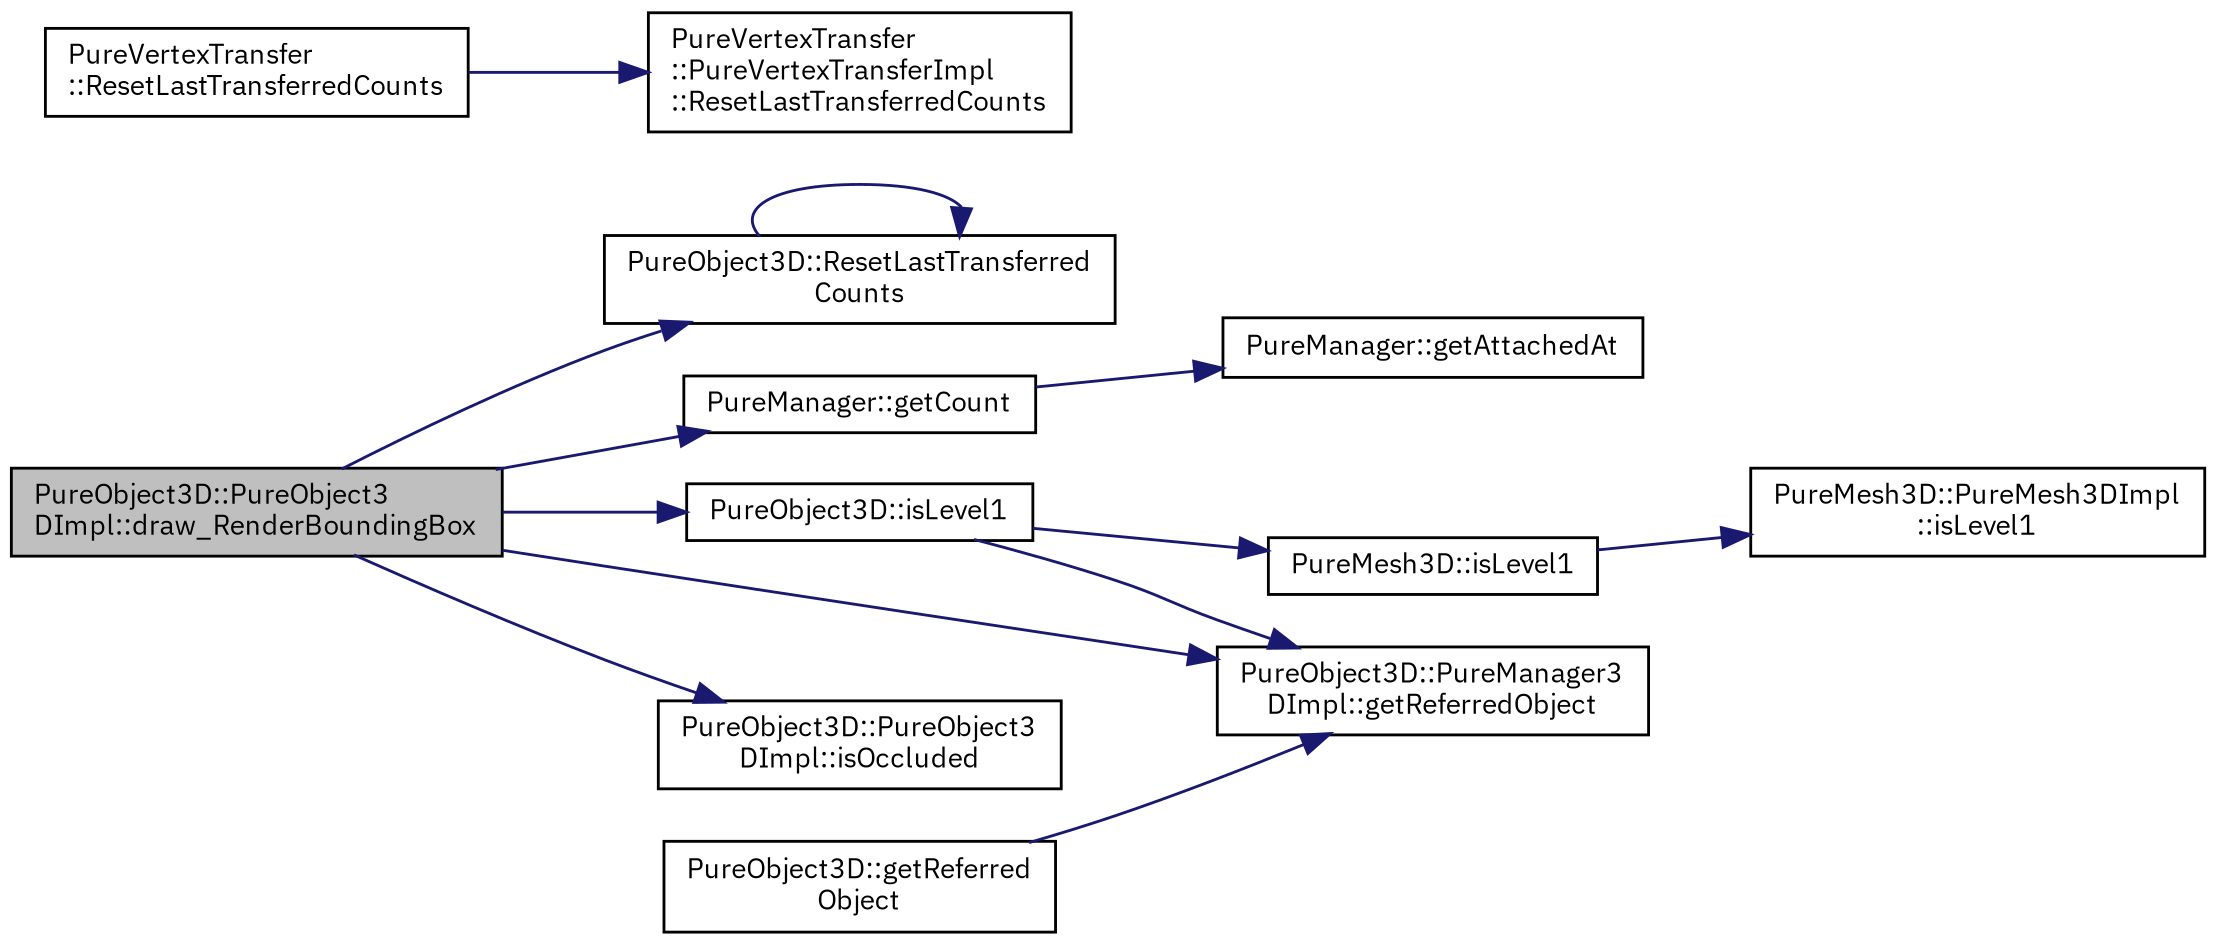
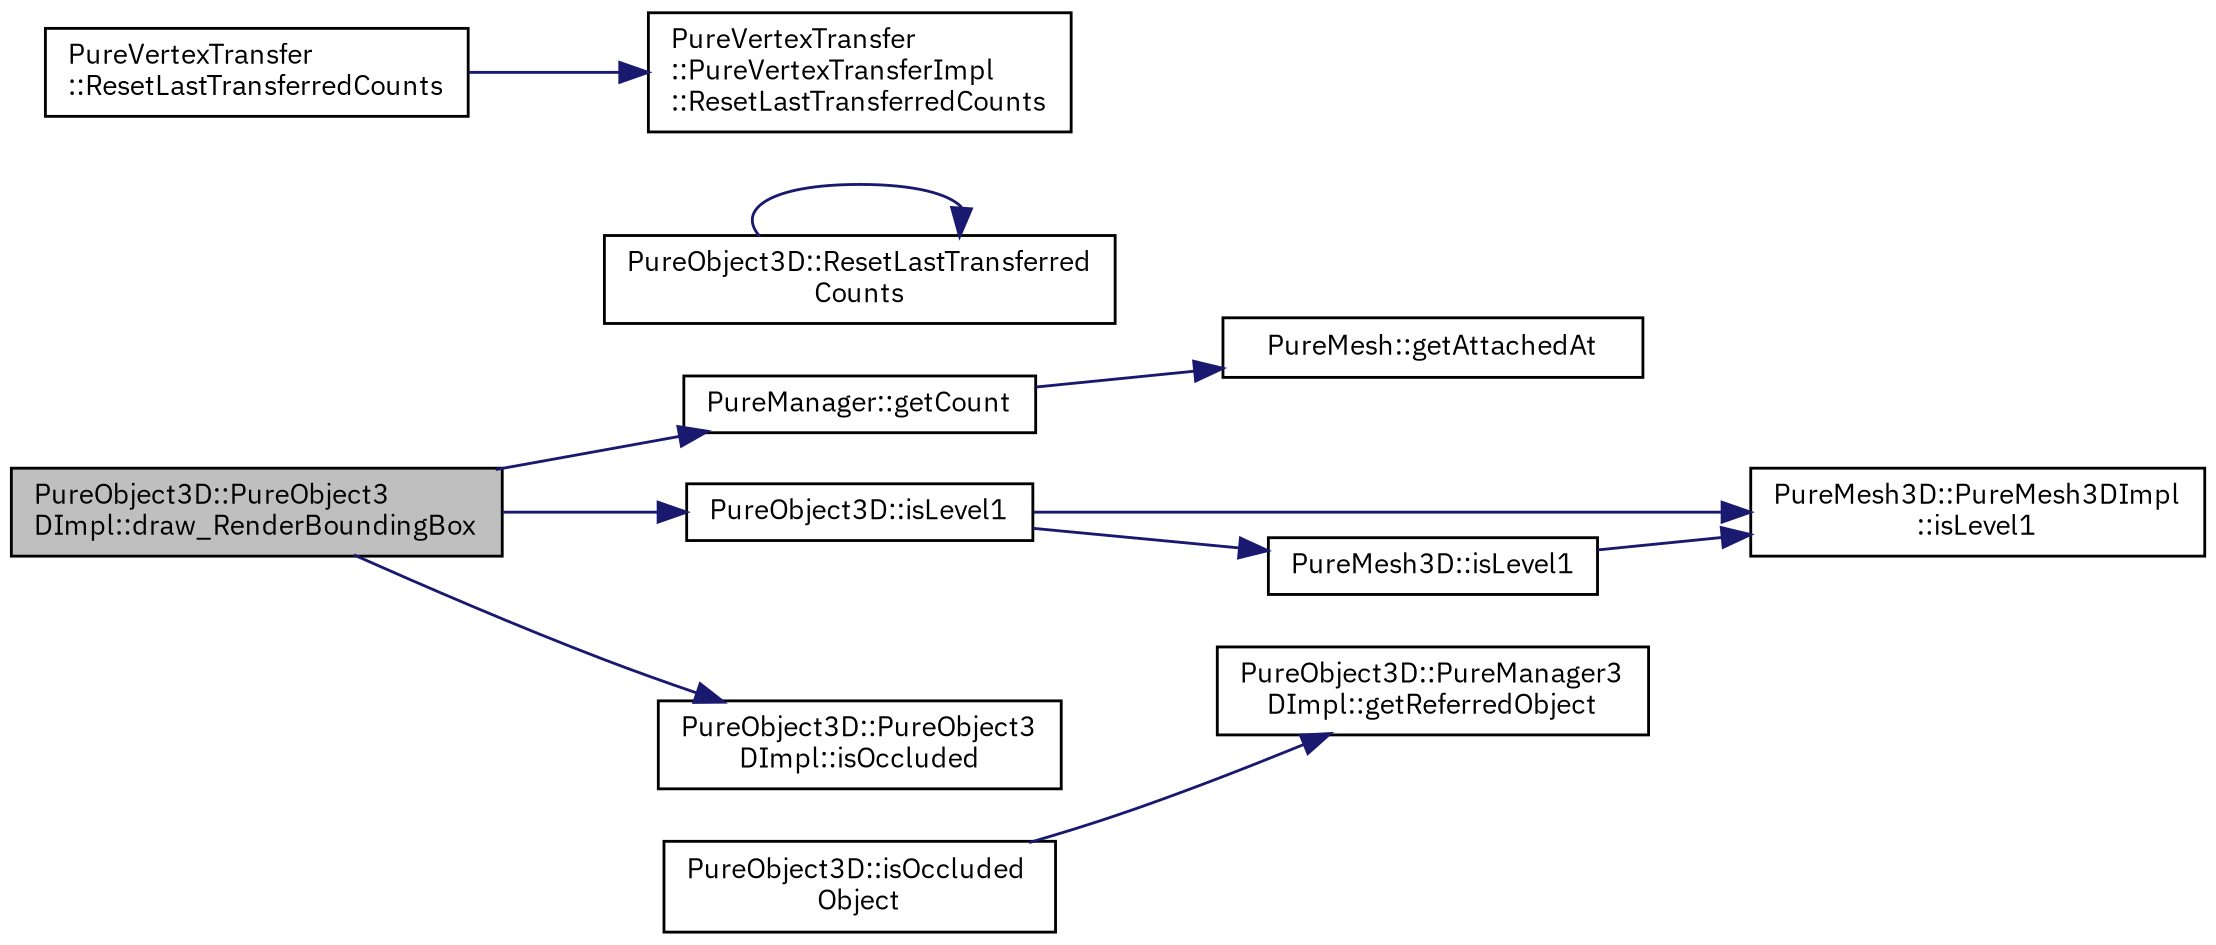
node "PureManager::getAttachedAt": label "PureManager::getAttachedAt" -> "PureMesh::getAttachedAt"
edge "PureObject3D::PureObject3 DImpl::draw_RenderBoundingBox" -> "PureObject3D::ResetLastTransferred Counts": removed
edge "PureObject3D::isLevel1" -> "PureObject3D::PureManager3 DImpl::getReferredObject": now "PureObject3D::isLevel1" -> "PureMesh3D::PureMesh3DImpl ::isLevel1"
edge "PureObject3D::PureObject3 DImpl::draw_RenderBoundingBox" -> "PureObject3D::PureManager3 DImpl::getReferredObject": removed
node "PureObject3D::getReferred Object": label "PureObject3D::getReferred Object" -> "PureObject3D::isOccluded Object"
